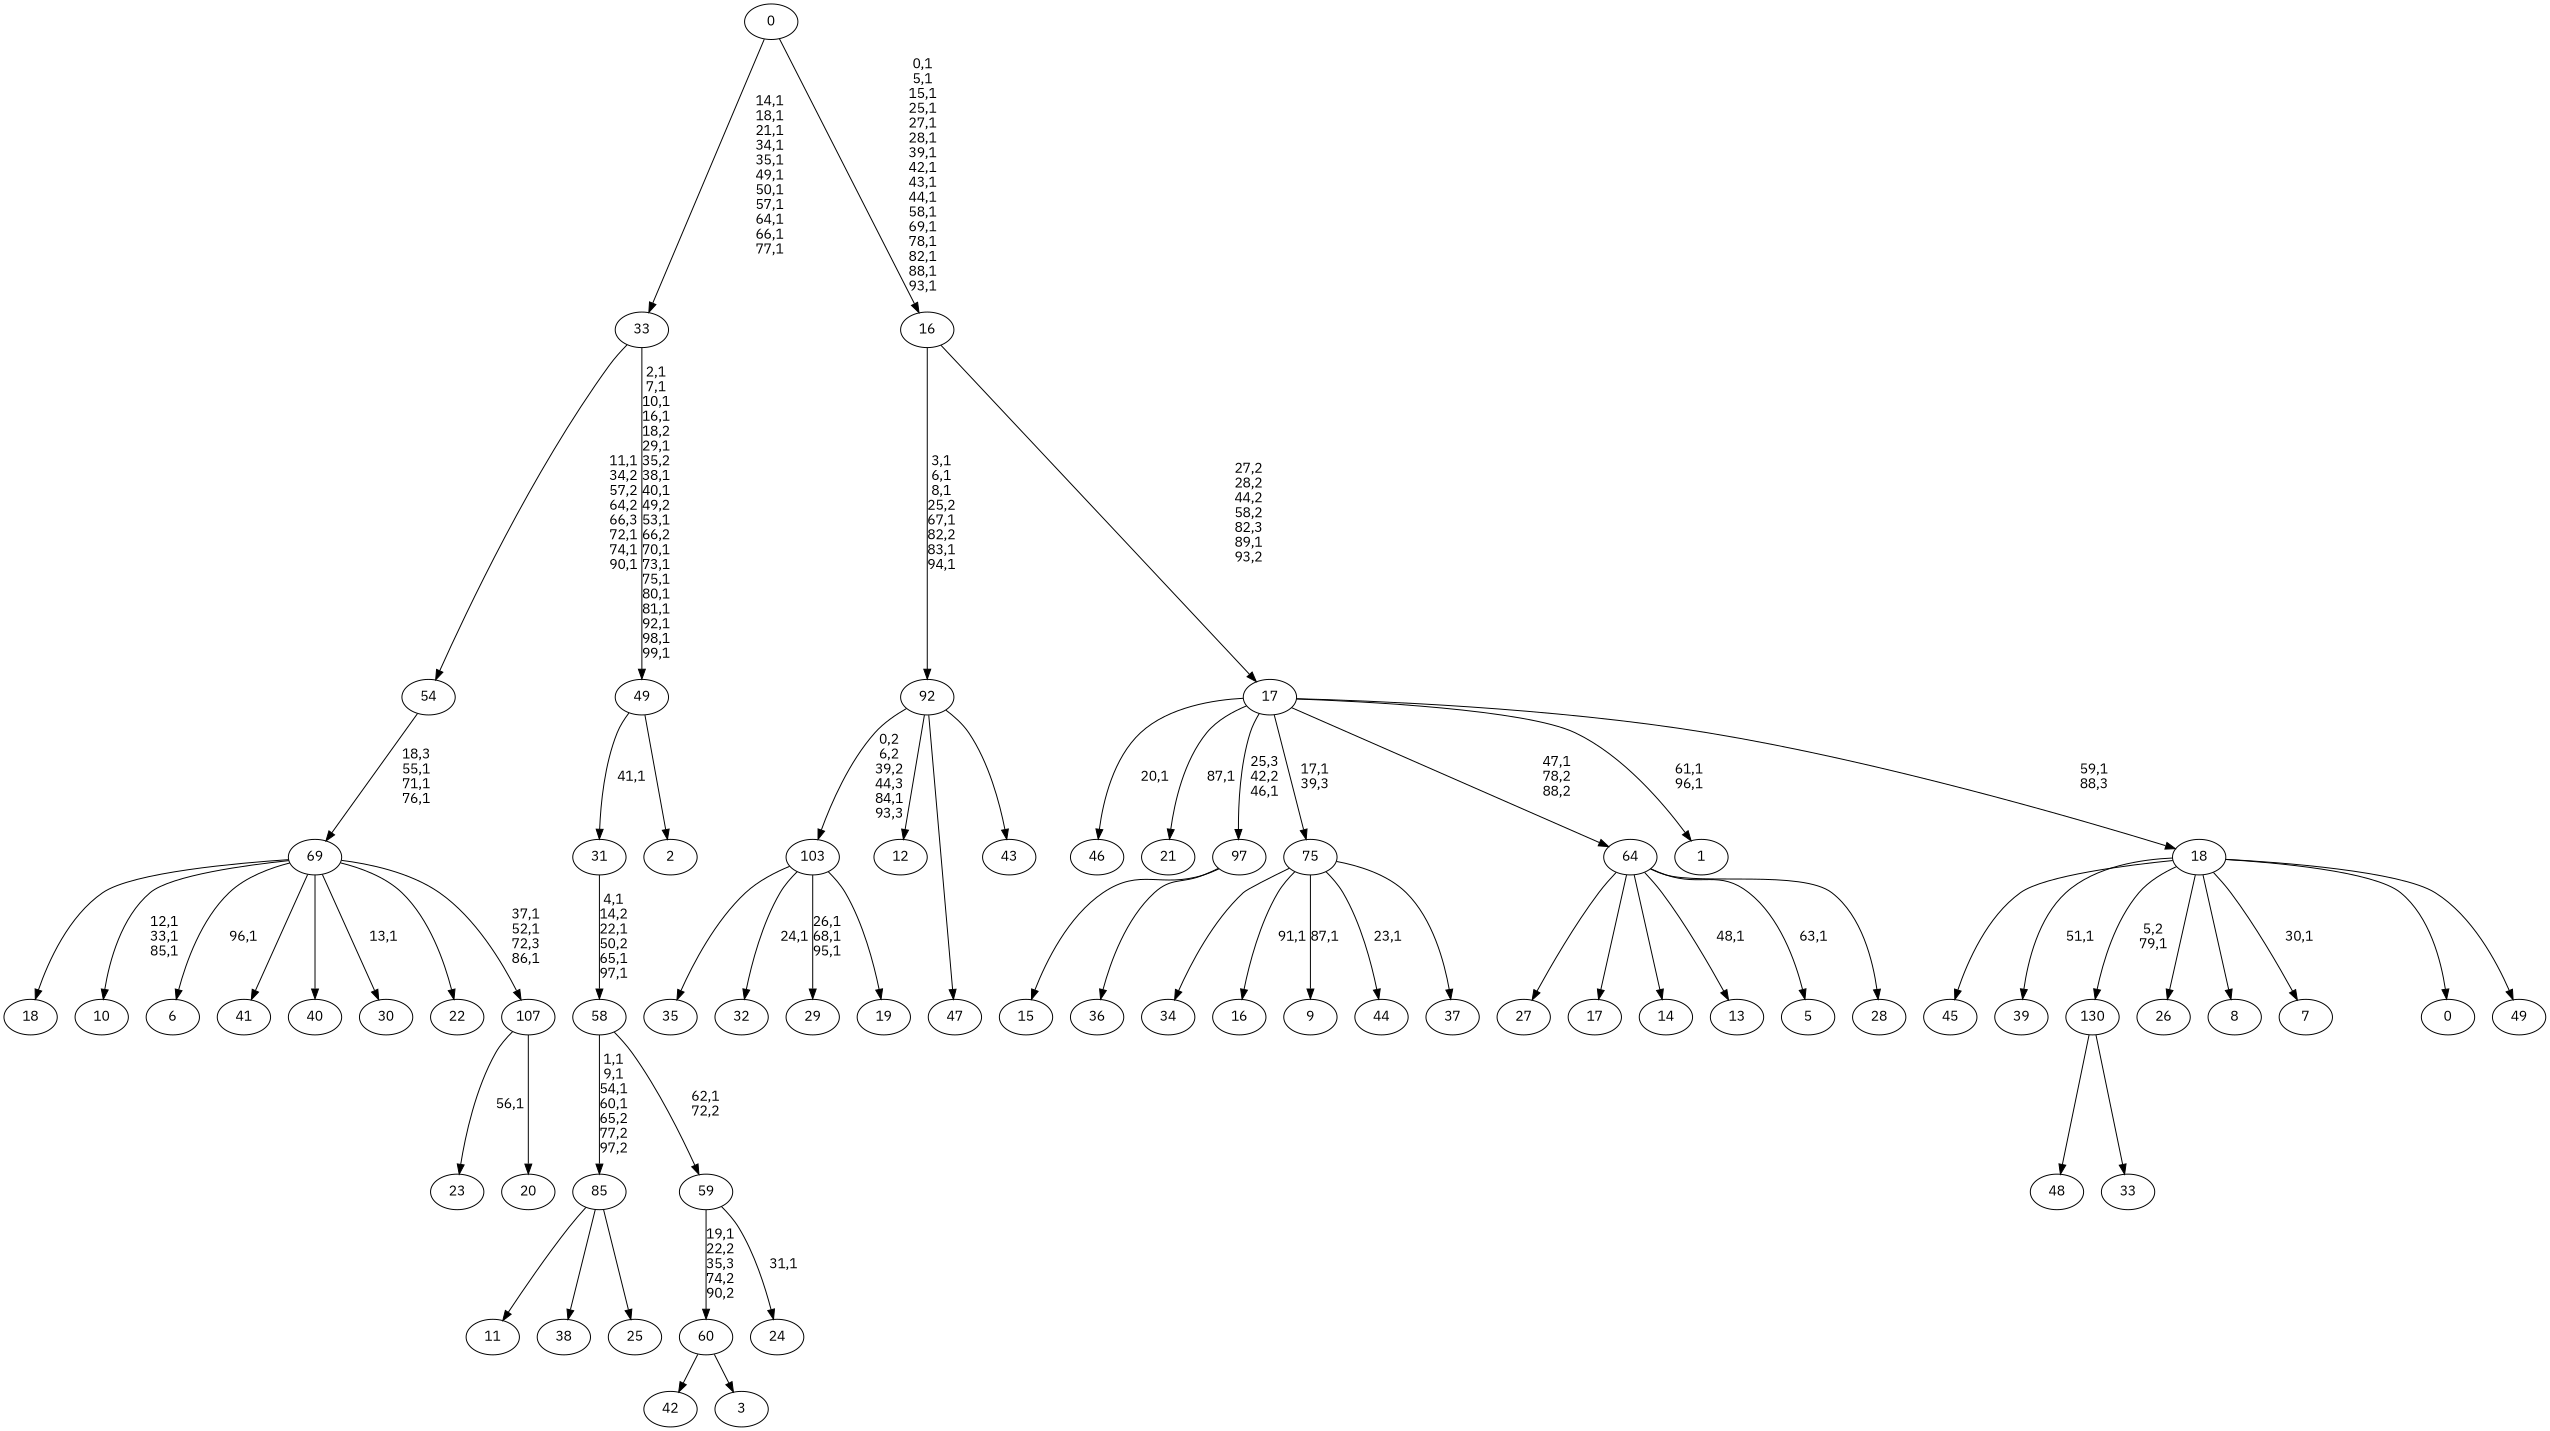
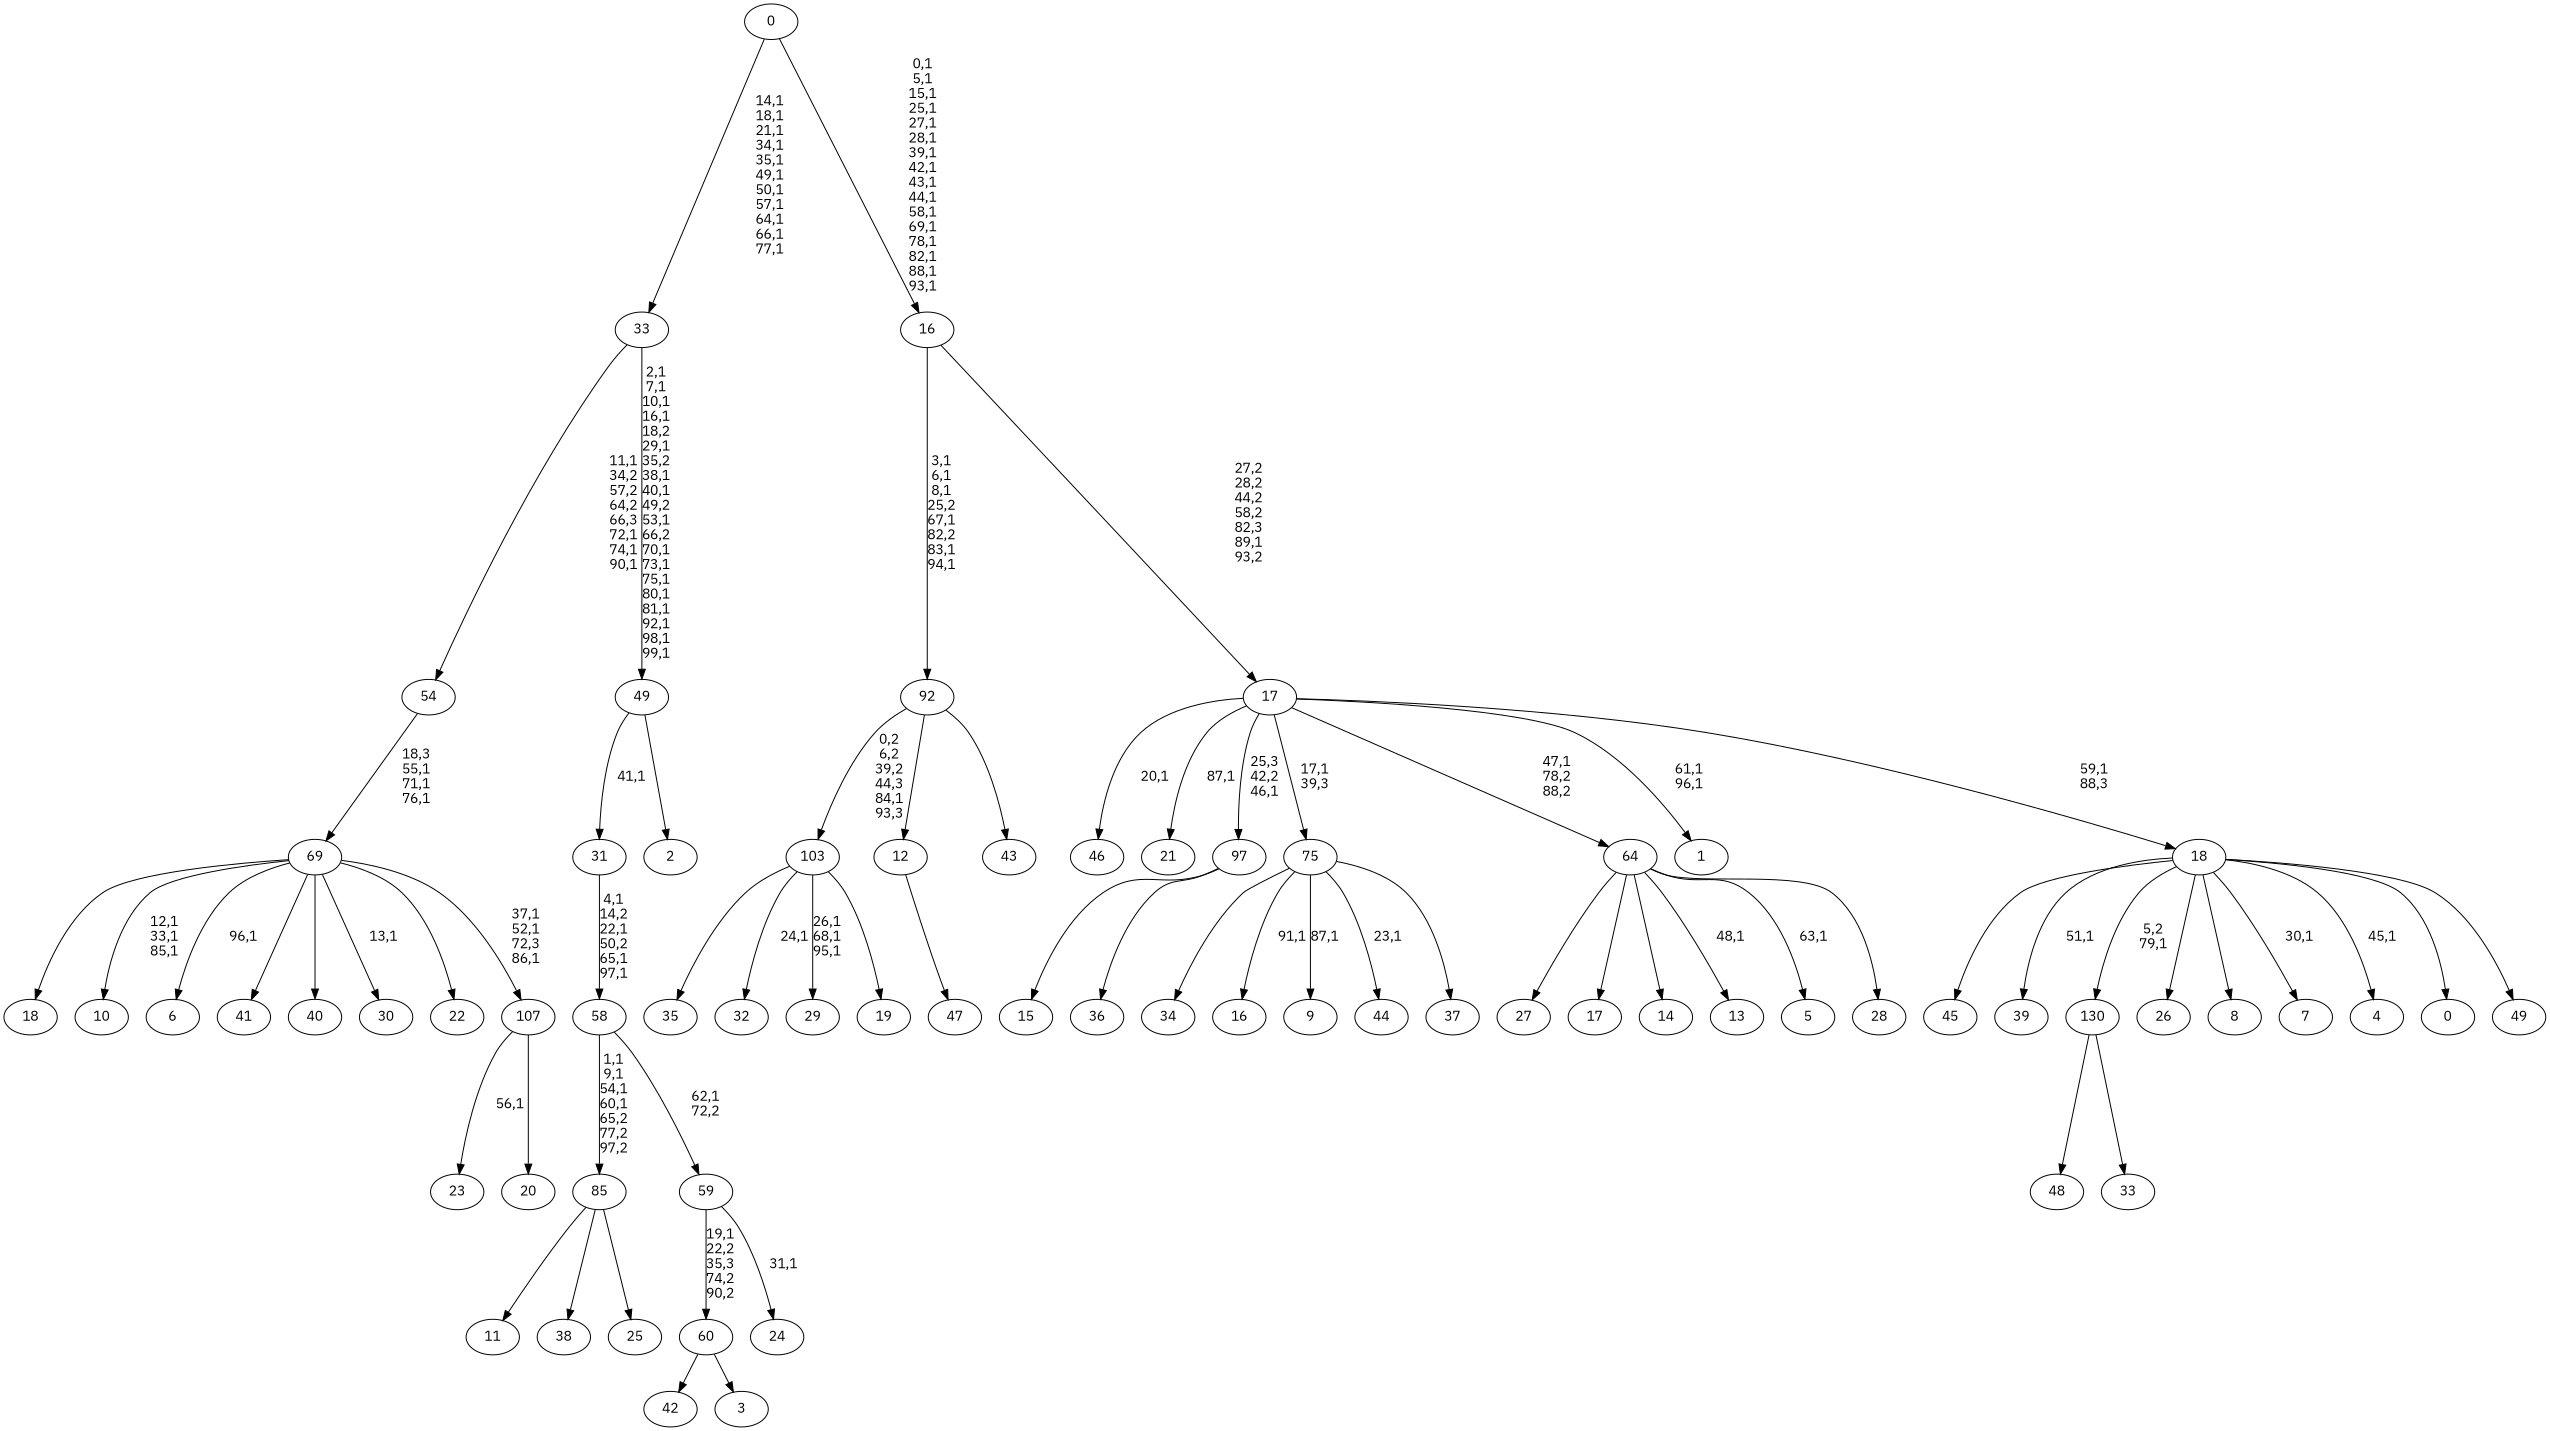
edge "92" -> "47": now "12" -> "47"
node "4": added
